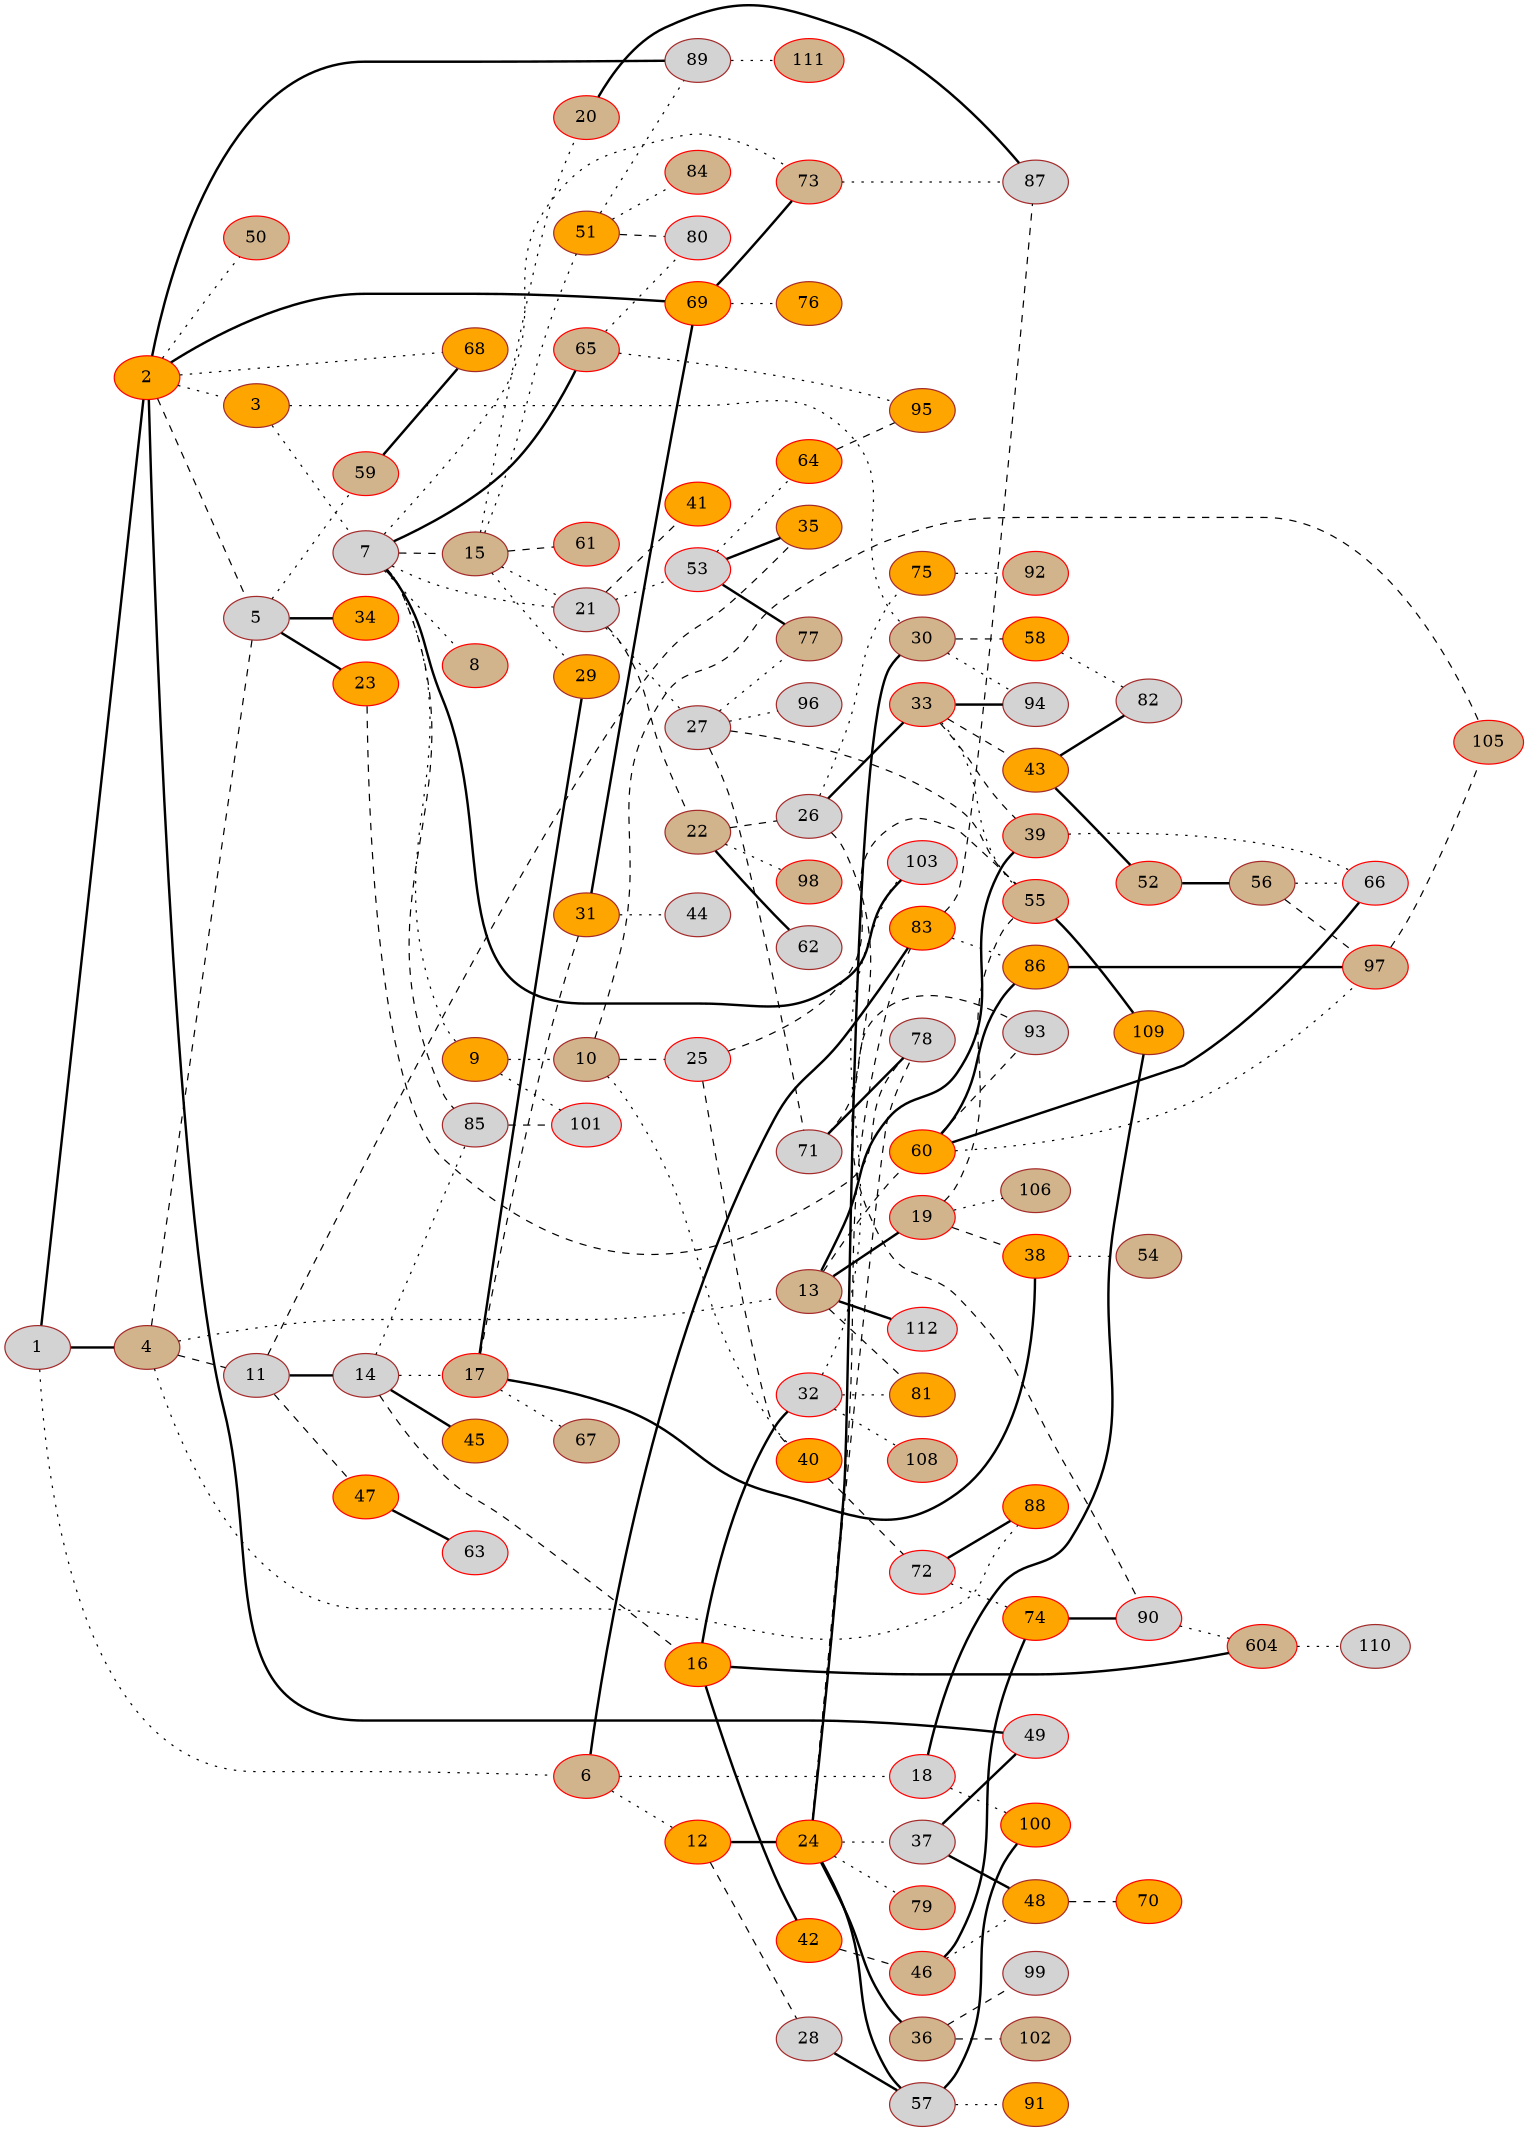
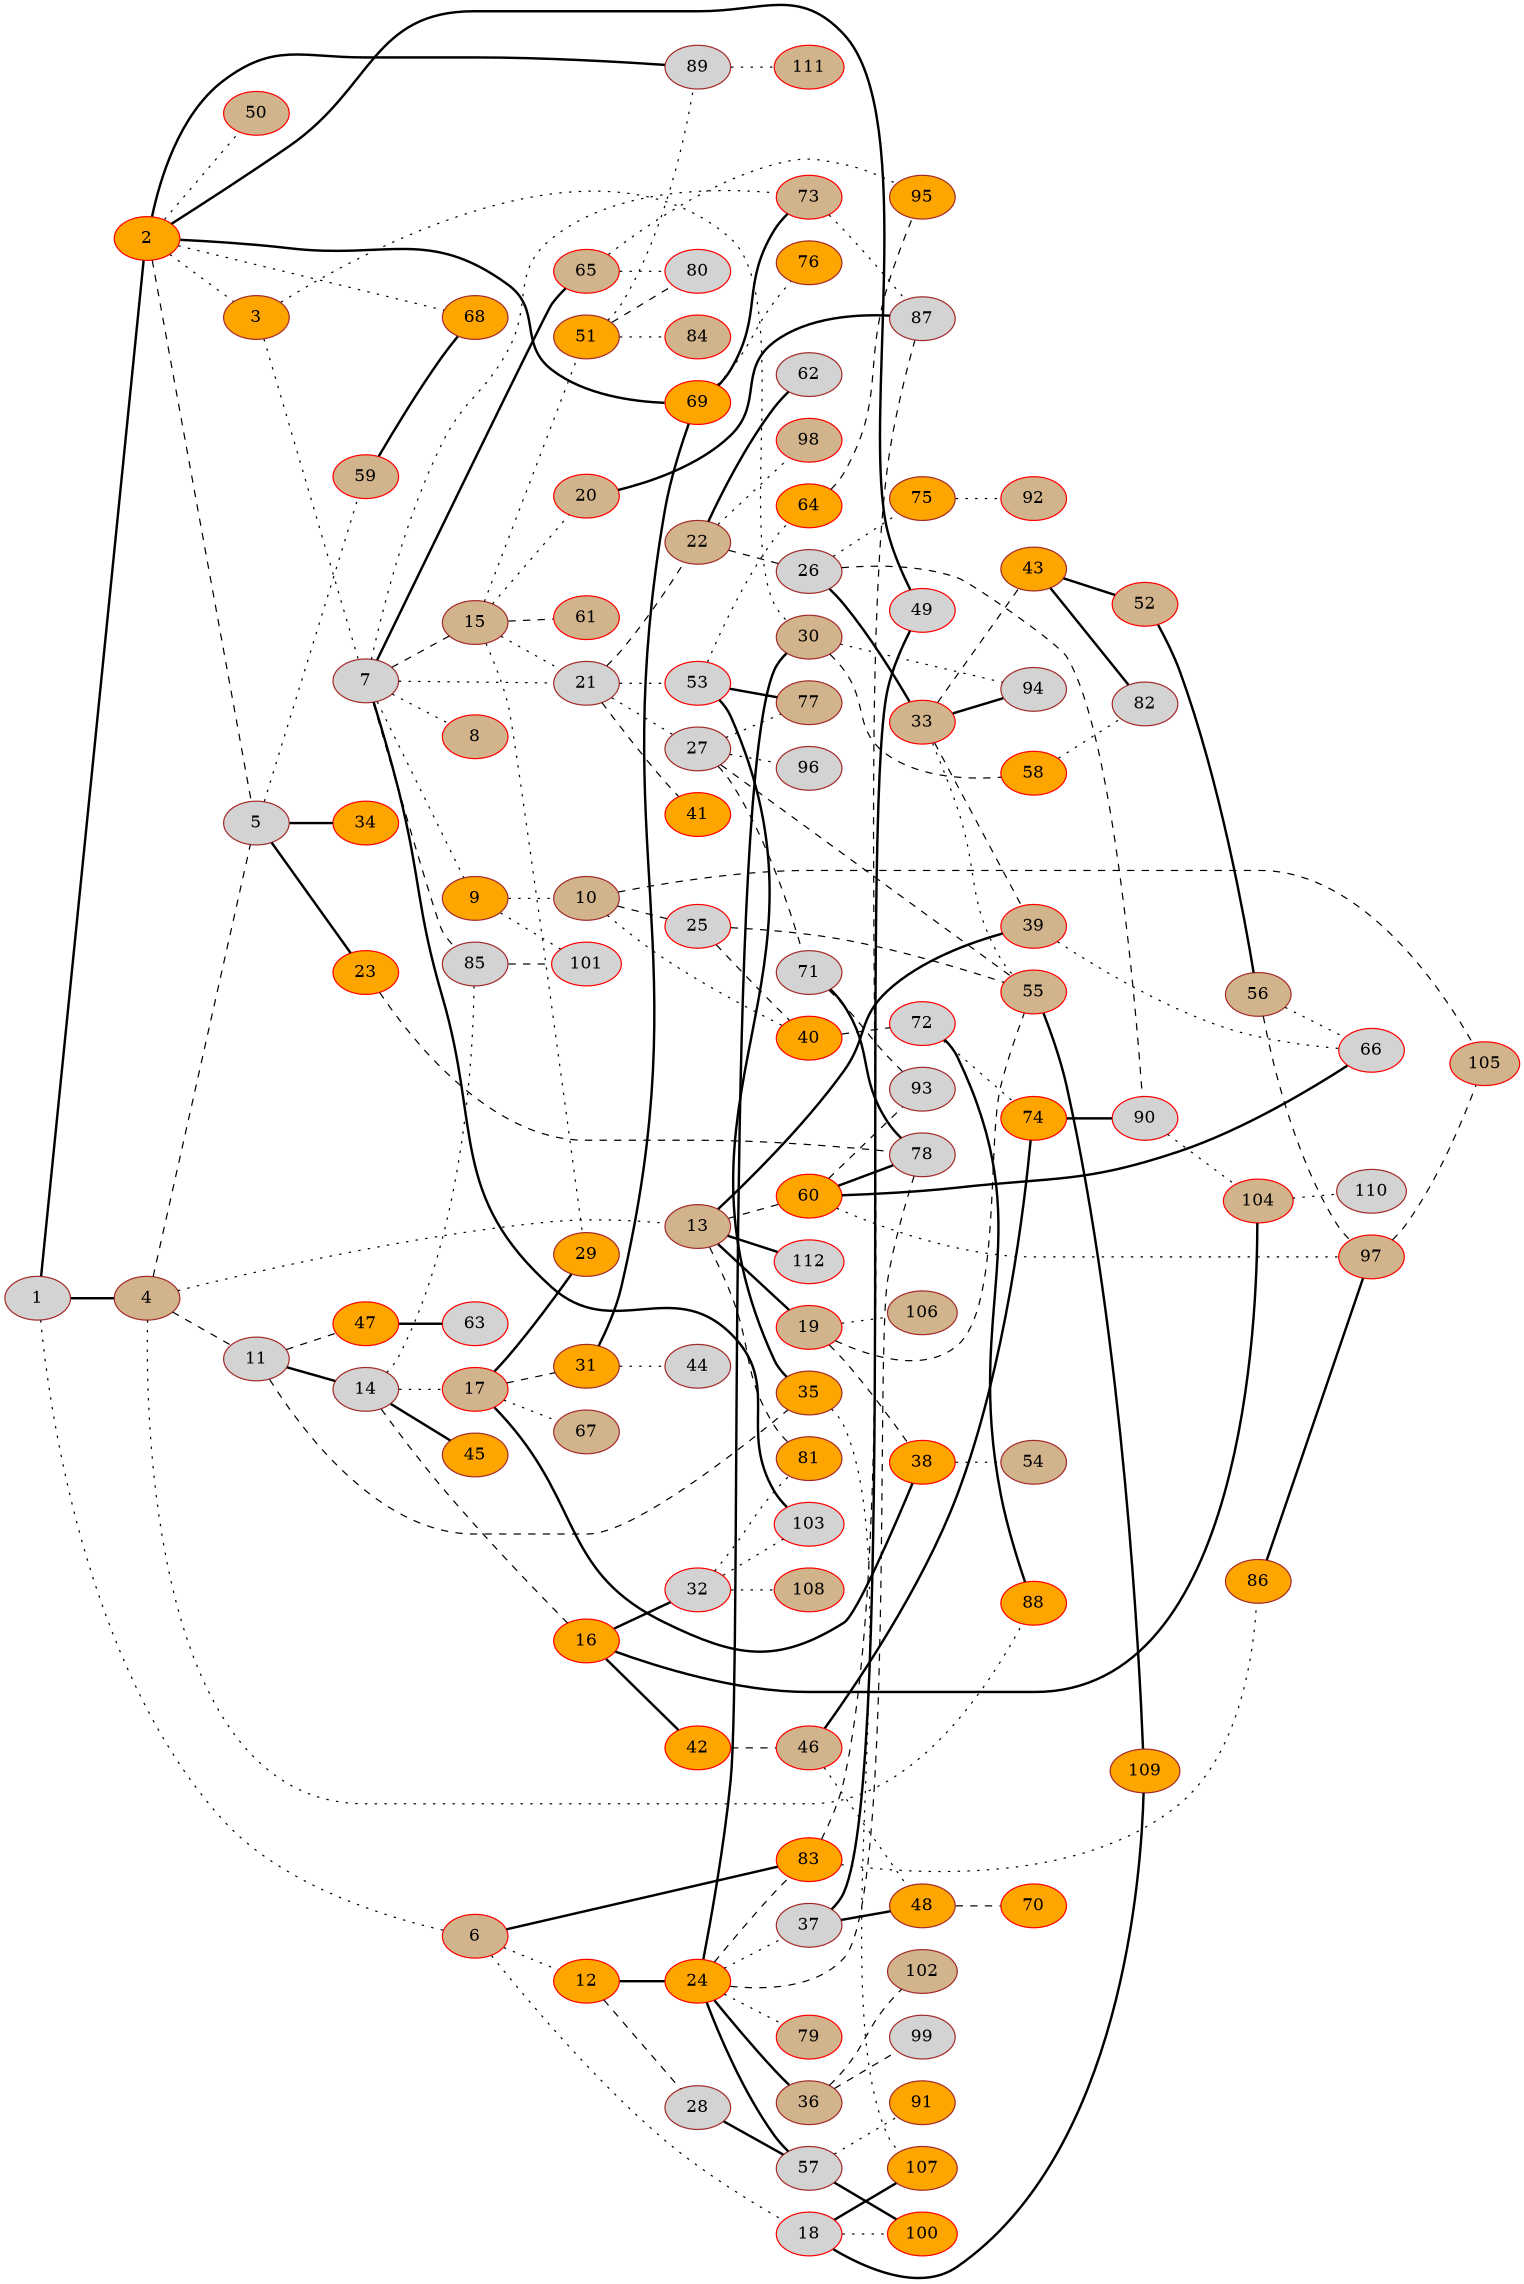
edge "86" -- "60": now "78" -- "60"
node "604": label "604" -> "104"
node "107": added
